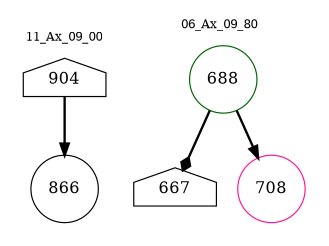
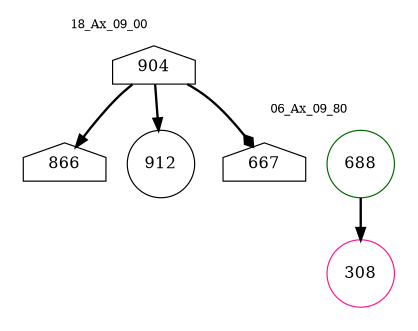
cluster "11_Ax_09_00": label "11_Ax_09_00" -> "18_Ax_09_00"
edge "688" -> "667": now "904" -> "667"
node "912": added
node "866": shape circle -> house
node "708": label "708" -> "308"
